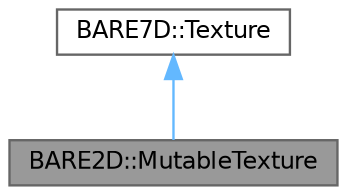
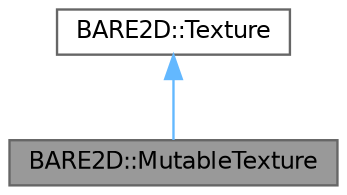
node "BARE7D::Texture": label "BARE7D::Texture" -> "BARE2D::Texture"
